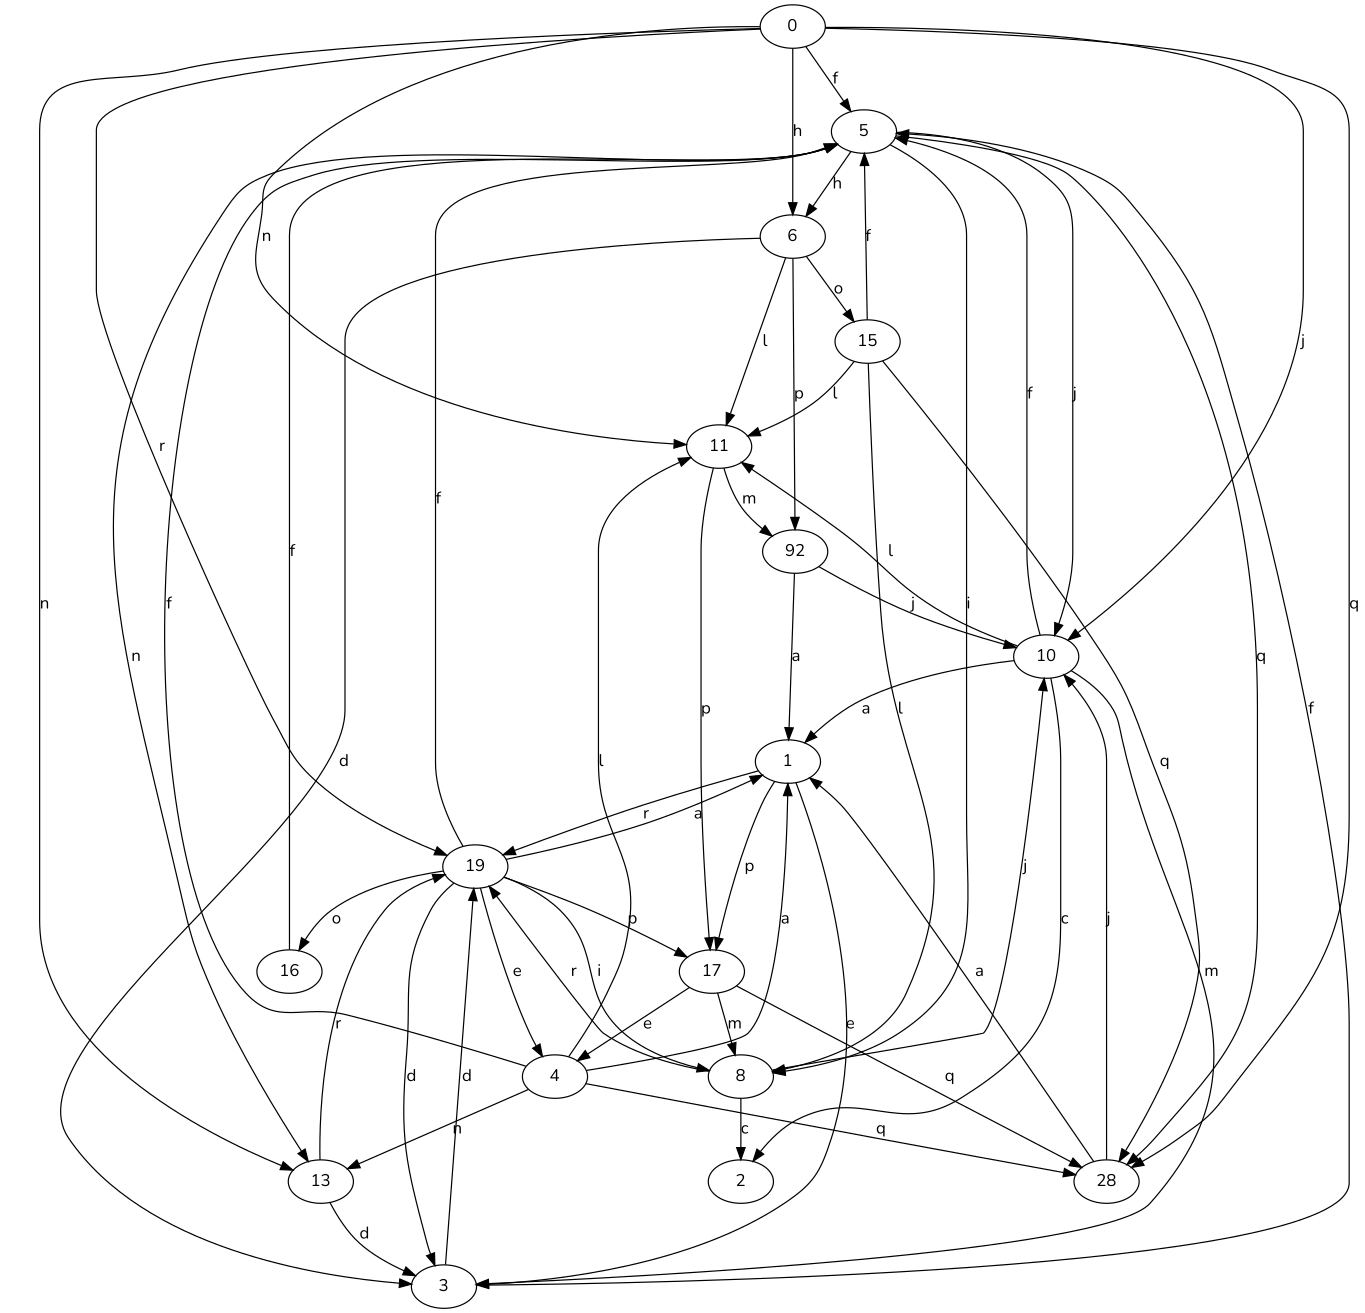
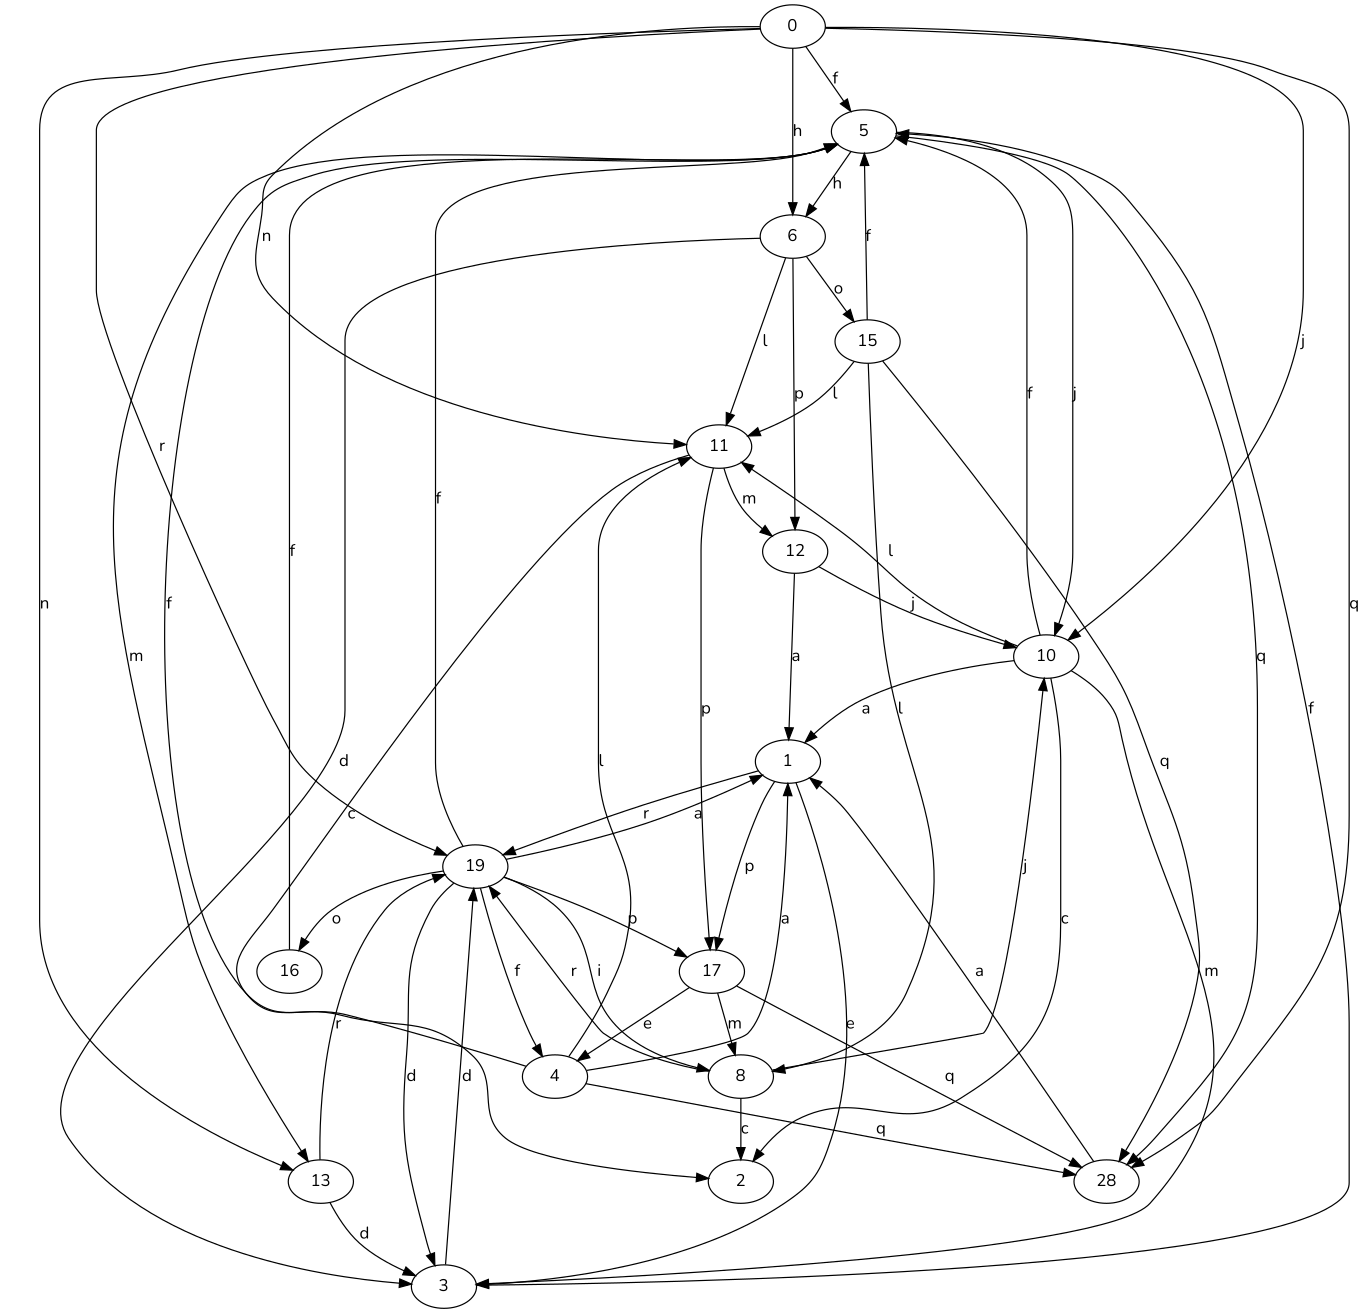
node "92": label "92" -> "12"
edge "5" -> "8": removed, label "i"
edge "5" -> "13": label "n" -> "m"
edge "11" -> "2": added, label "c"
edge "28" -> "10": removed, label "j"
edge "19" -> "4": label "e" -> "f"
edge "4" -> "13": removed, label "n"
